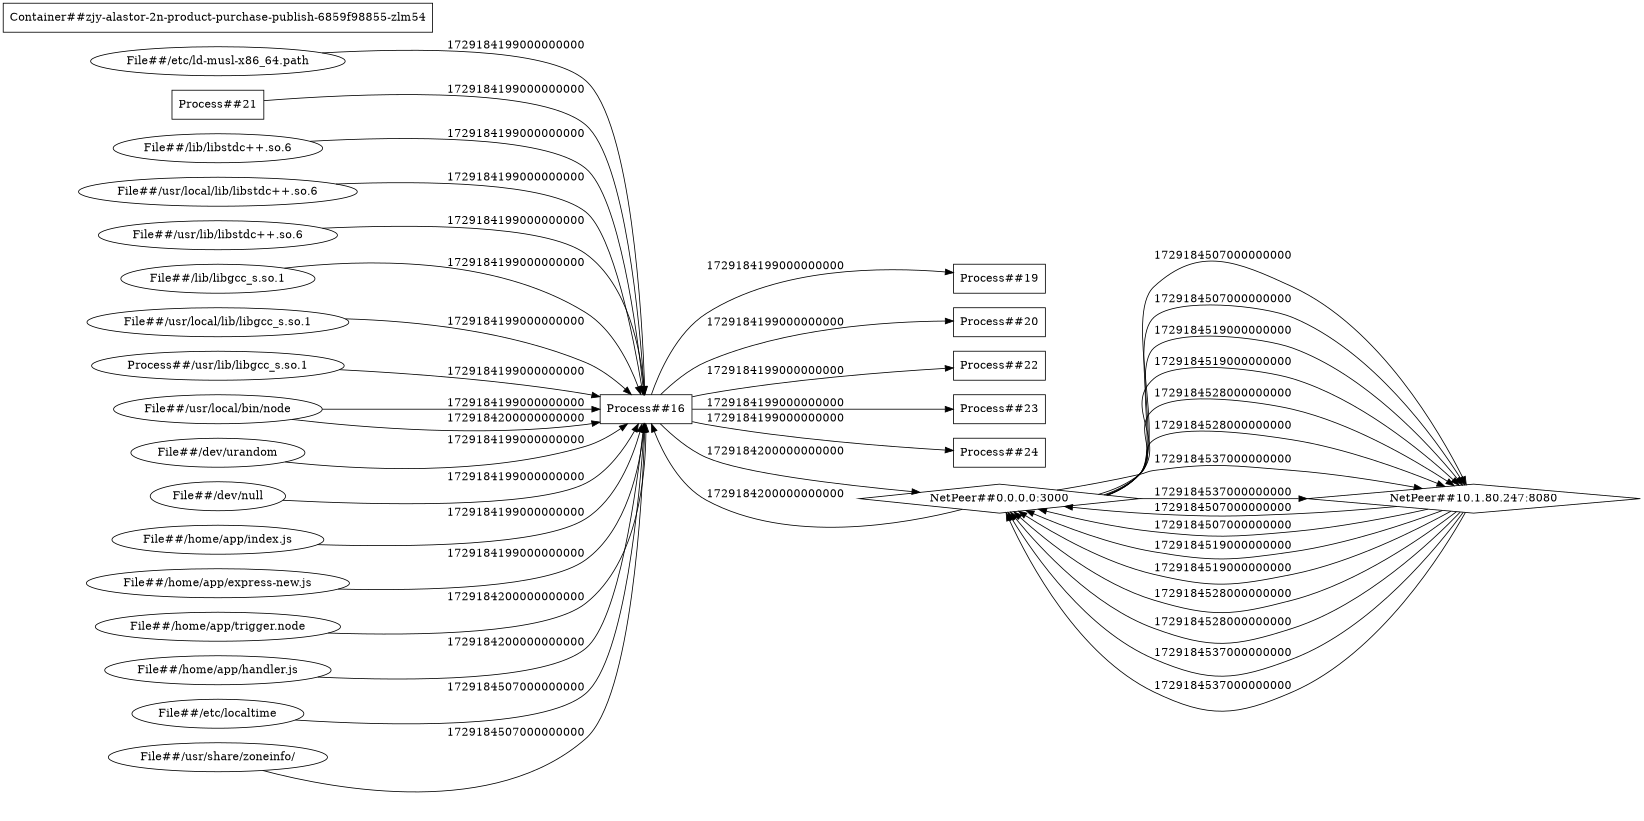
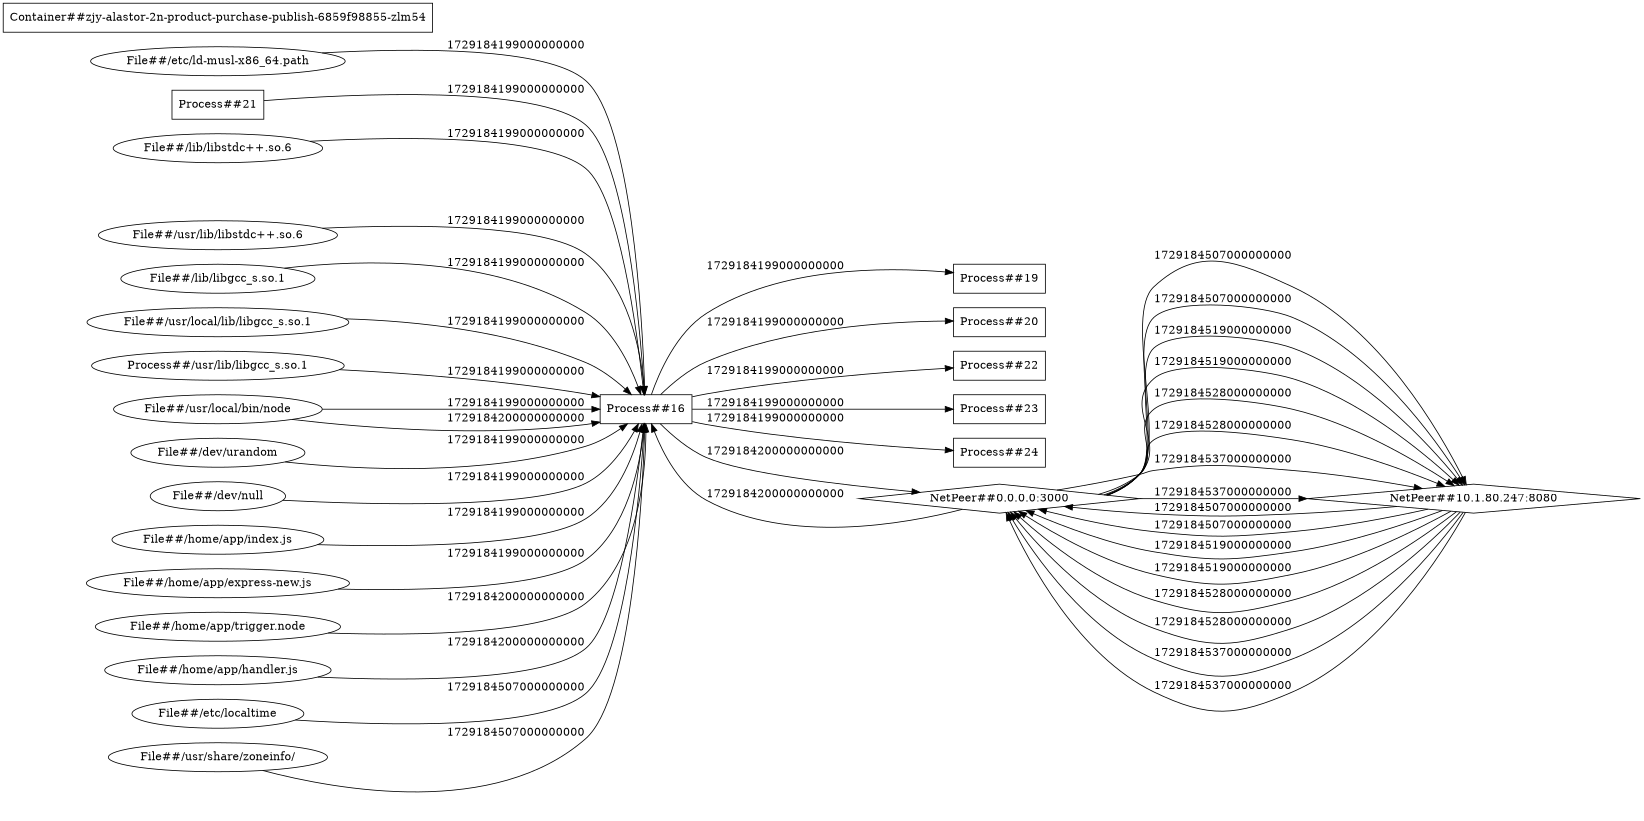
node "File##/usr/local/lib/libstdc++.so.6": removed
